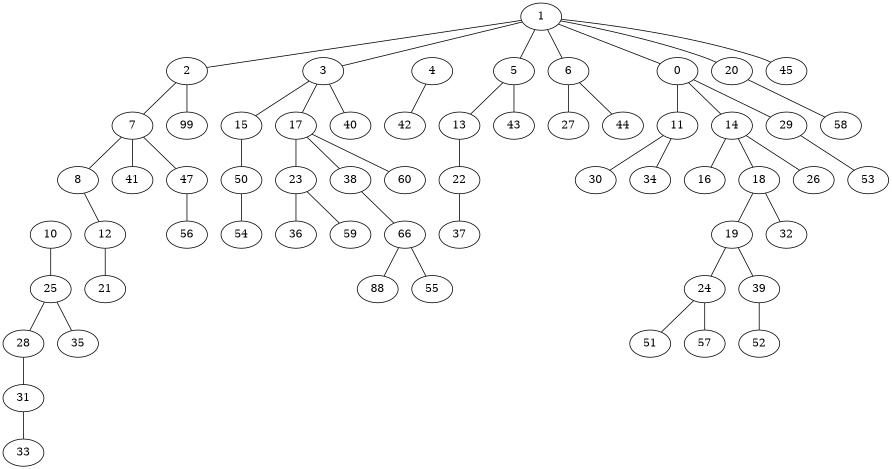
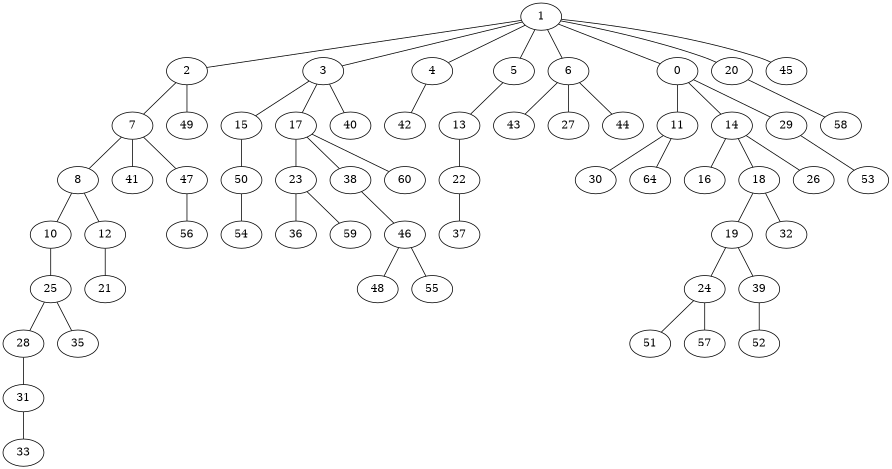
edge "1" -- "4": added
edge "5" -- "43": now "6" -- "43"
node "99": label "99" -> "49"
node "34": label "34" -> "64"
edge "8" -- "10": added
node "66": label "66" -> "46"
node "88": label "88" -> "48"
